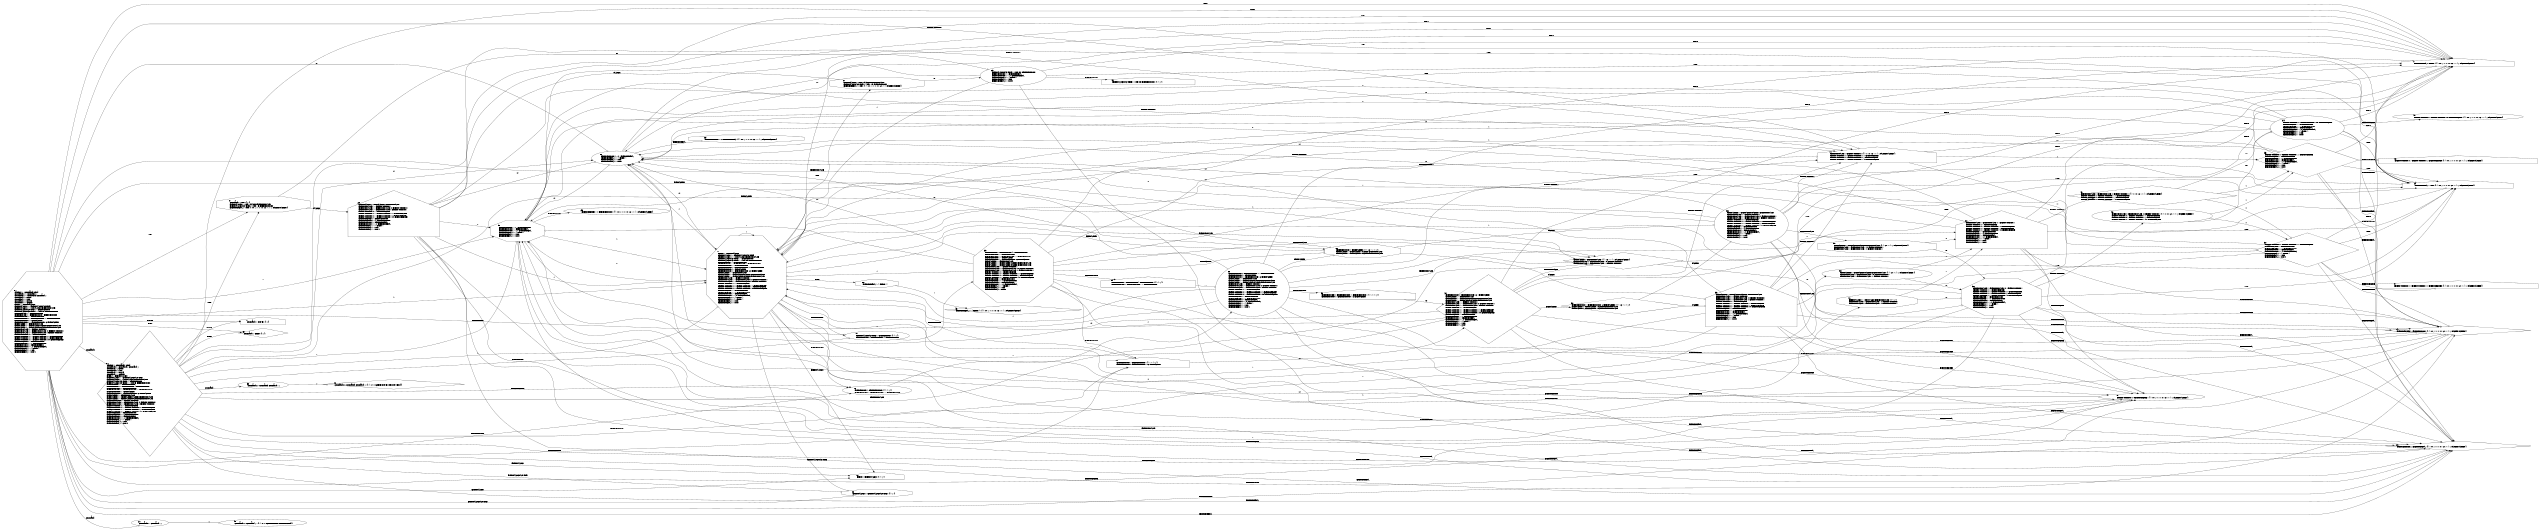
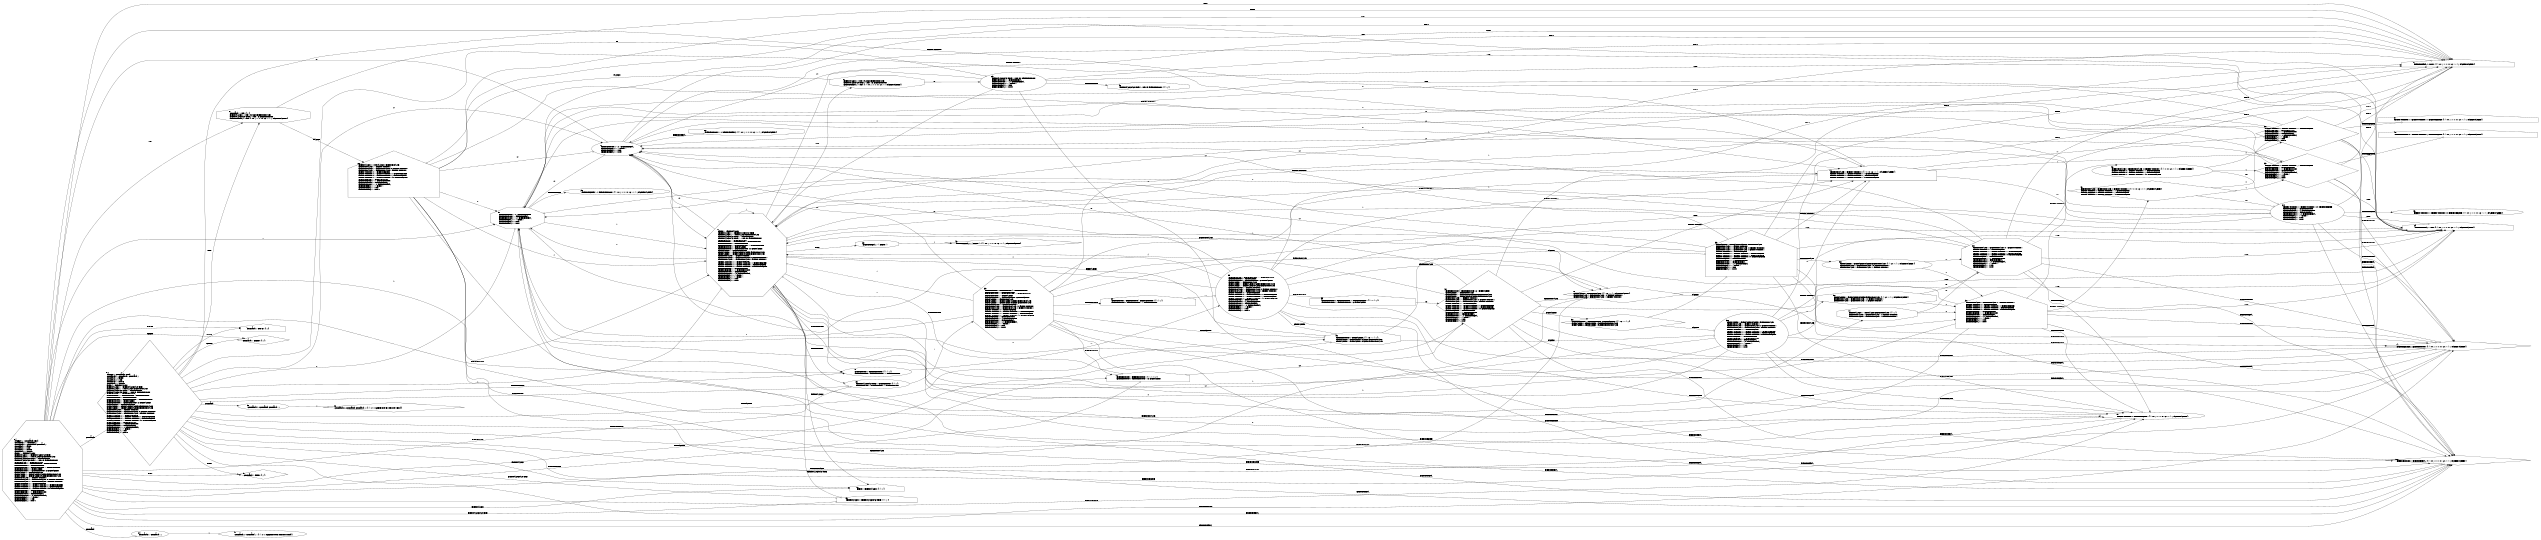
node "42: EXPR_ASSIGN_SIMPLE -> VAR '=' EXPR_BIT_NOT . { ')' ';' }": shape house -> octagon
node "4: command -> CLEAR . { ';' }": added
node "13: EXPR_ASSIGN -> EXPR_ASSIGN_SIMPLE . { ')' ';' }": shape octagon -> house
